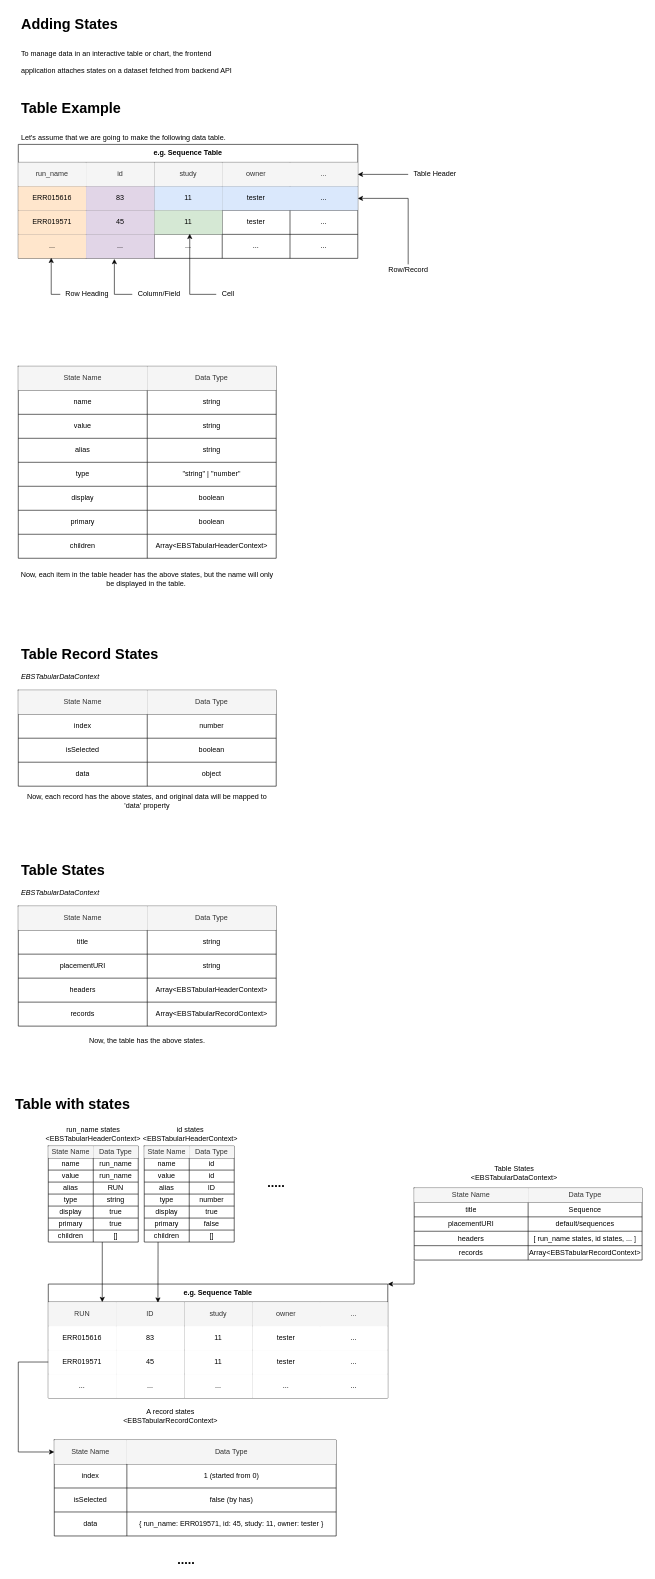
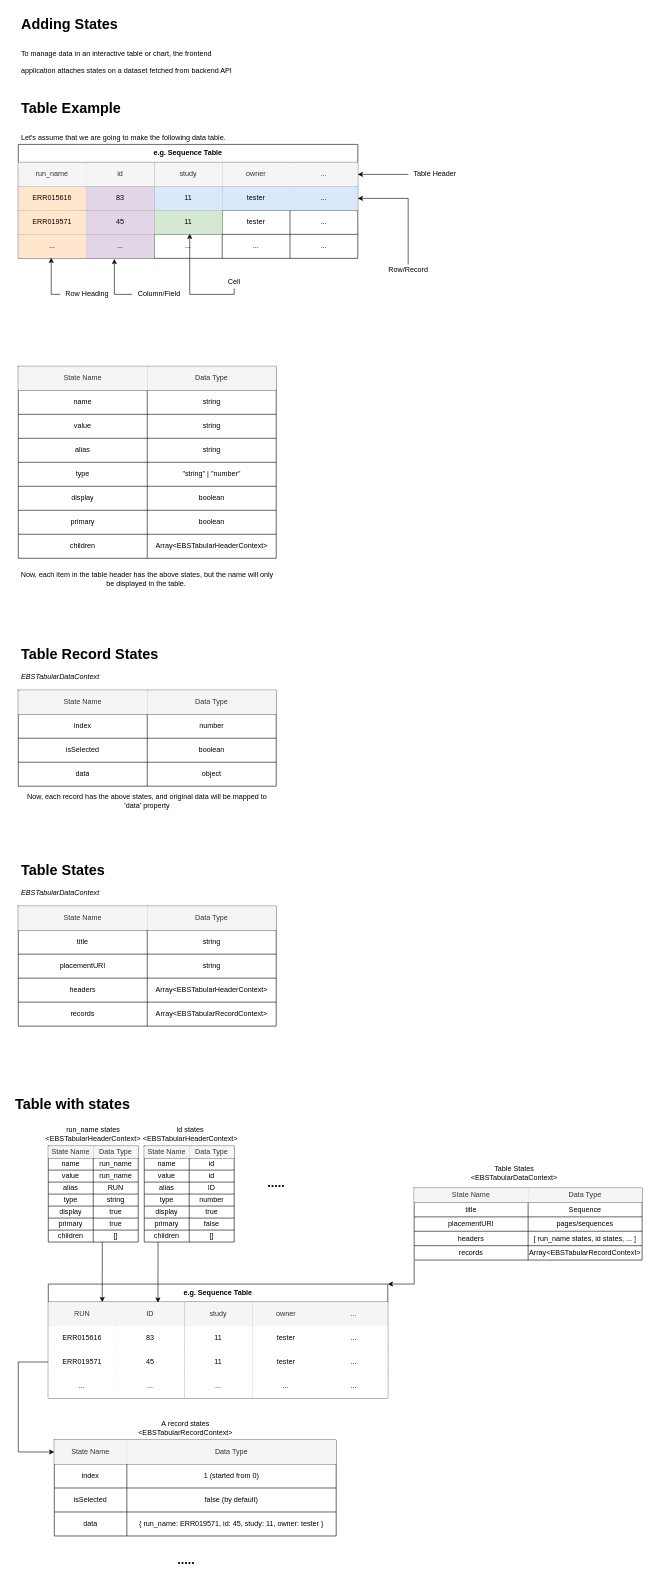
node "Cell": moved (228, 294) -> (234, 282)
node "Now, the table has the above states.": removed
node "default/sequences": label "default/sequences" -> "pages/sequences"
node "A record states <EBSTabularRecordContext>": moved (171, 1416) -> (186, 1428)
node "false (by has)": label "false (by has)" -> "false (by default)"
